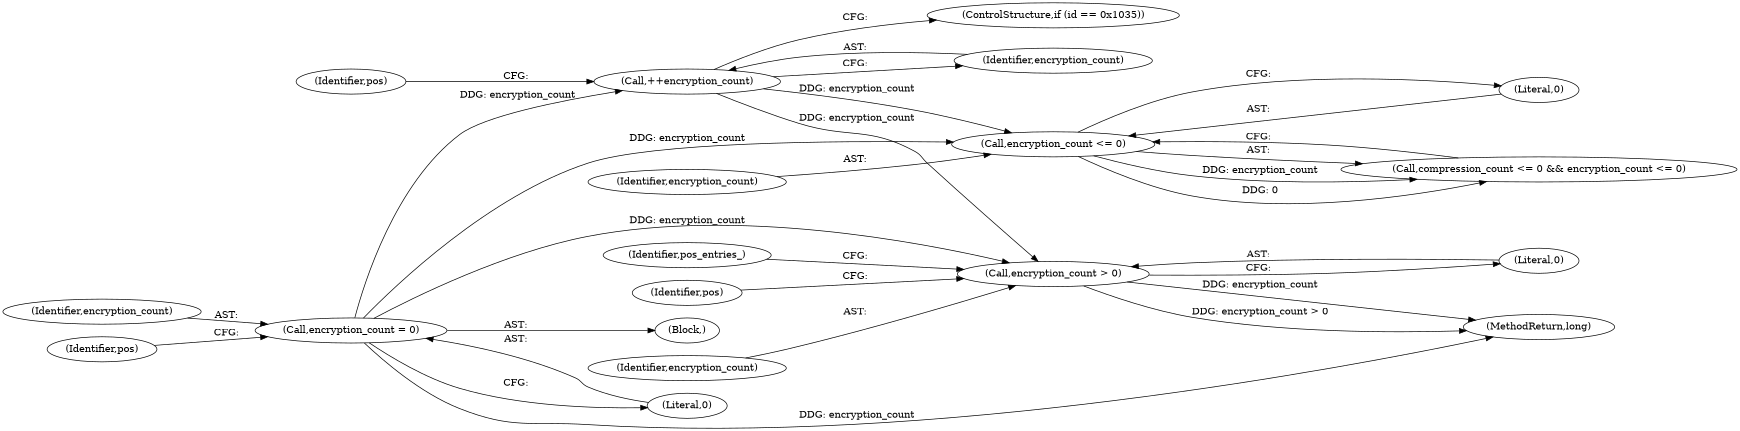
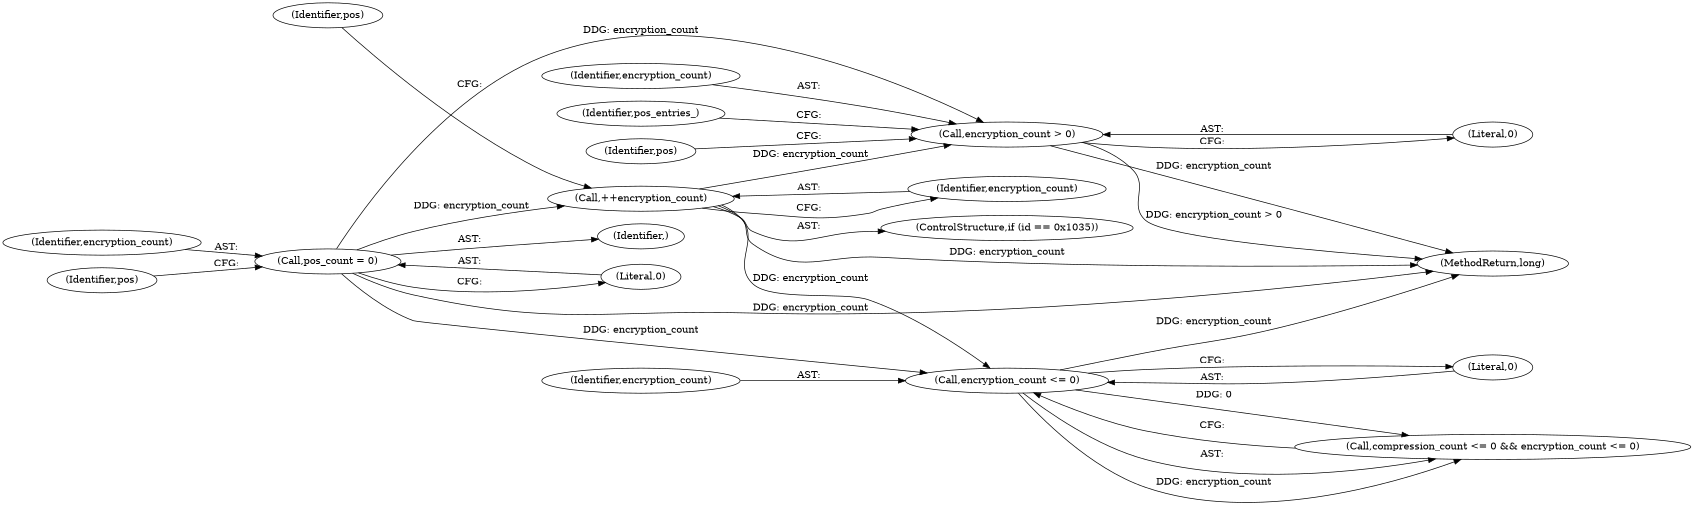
edge "(Call,++encryption_count)" -> "(ControlStructure,if (id == 0x1035))": label "CFG: " -> "AST: "
edge "(Call,++encryption_count)" -> "(MethodReturn,long)": added, label "DDG: encryption_count"
node "(Call,encryption_count = 0)": label "(Call,encryption_count = 0)" -> "(Call,pos_count = 0)"
node "(Block,)": label "(Block,)" -> "(Identifier,)"
edge "(Call,encryption_count <= 0)" -> "(MethodReturn,long)": added, label "DDG: encryption_count"
